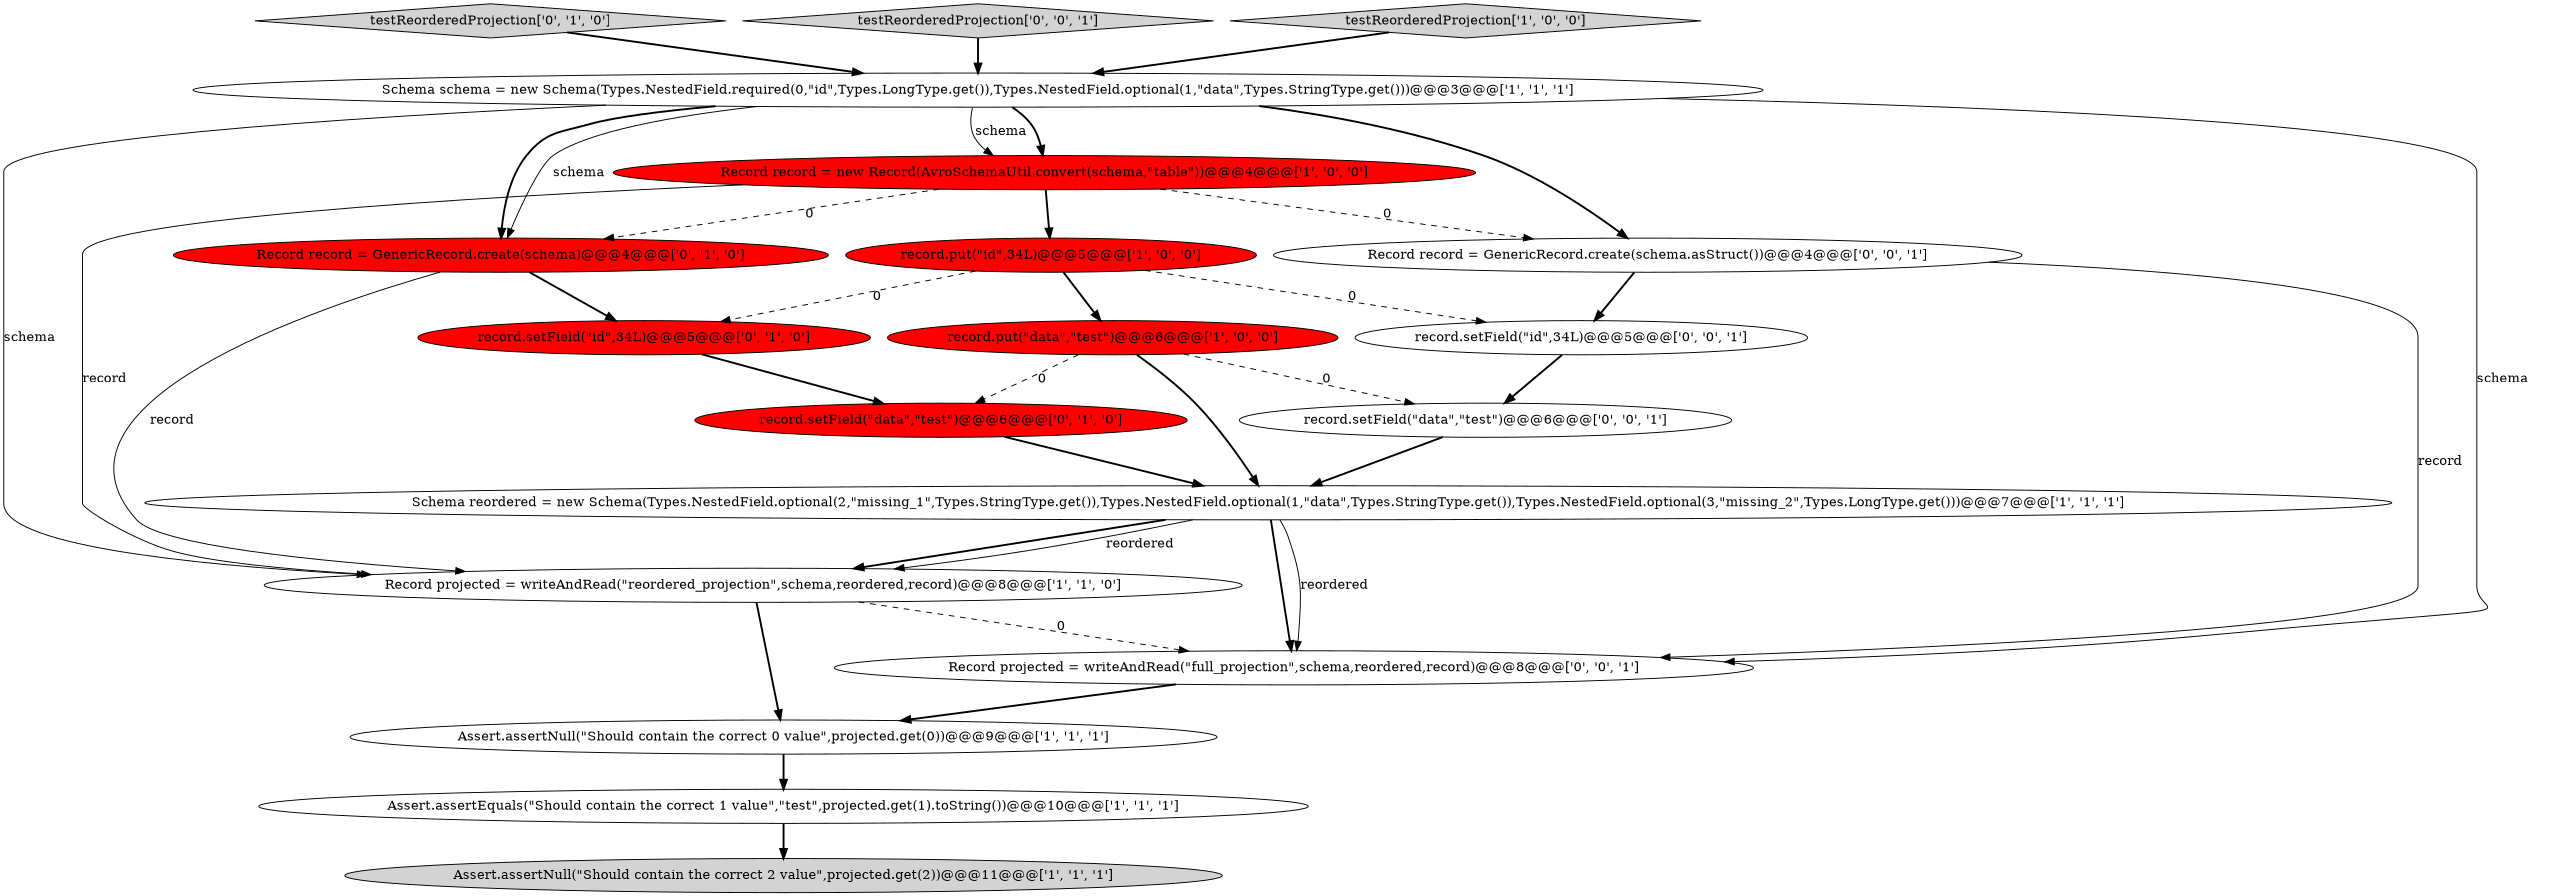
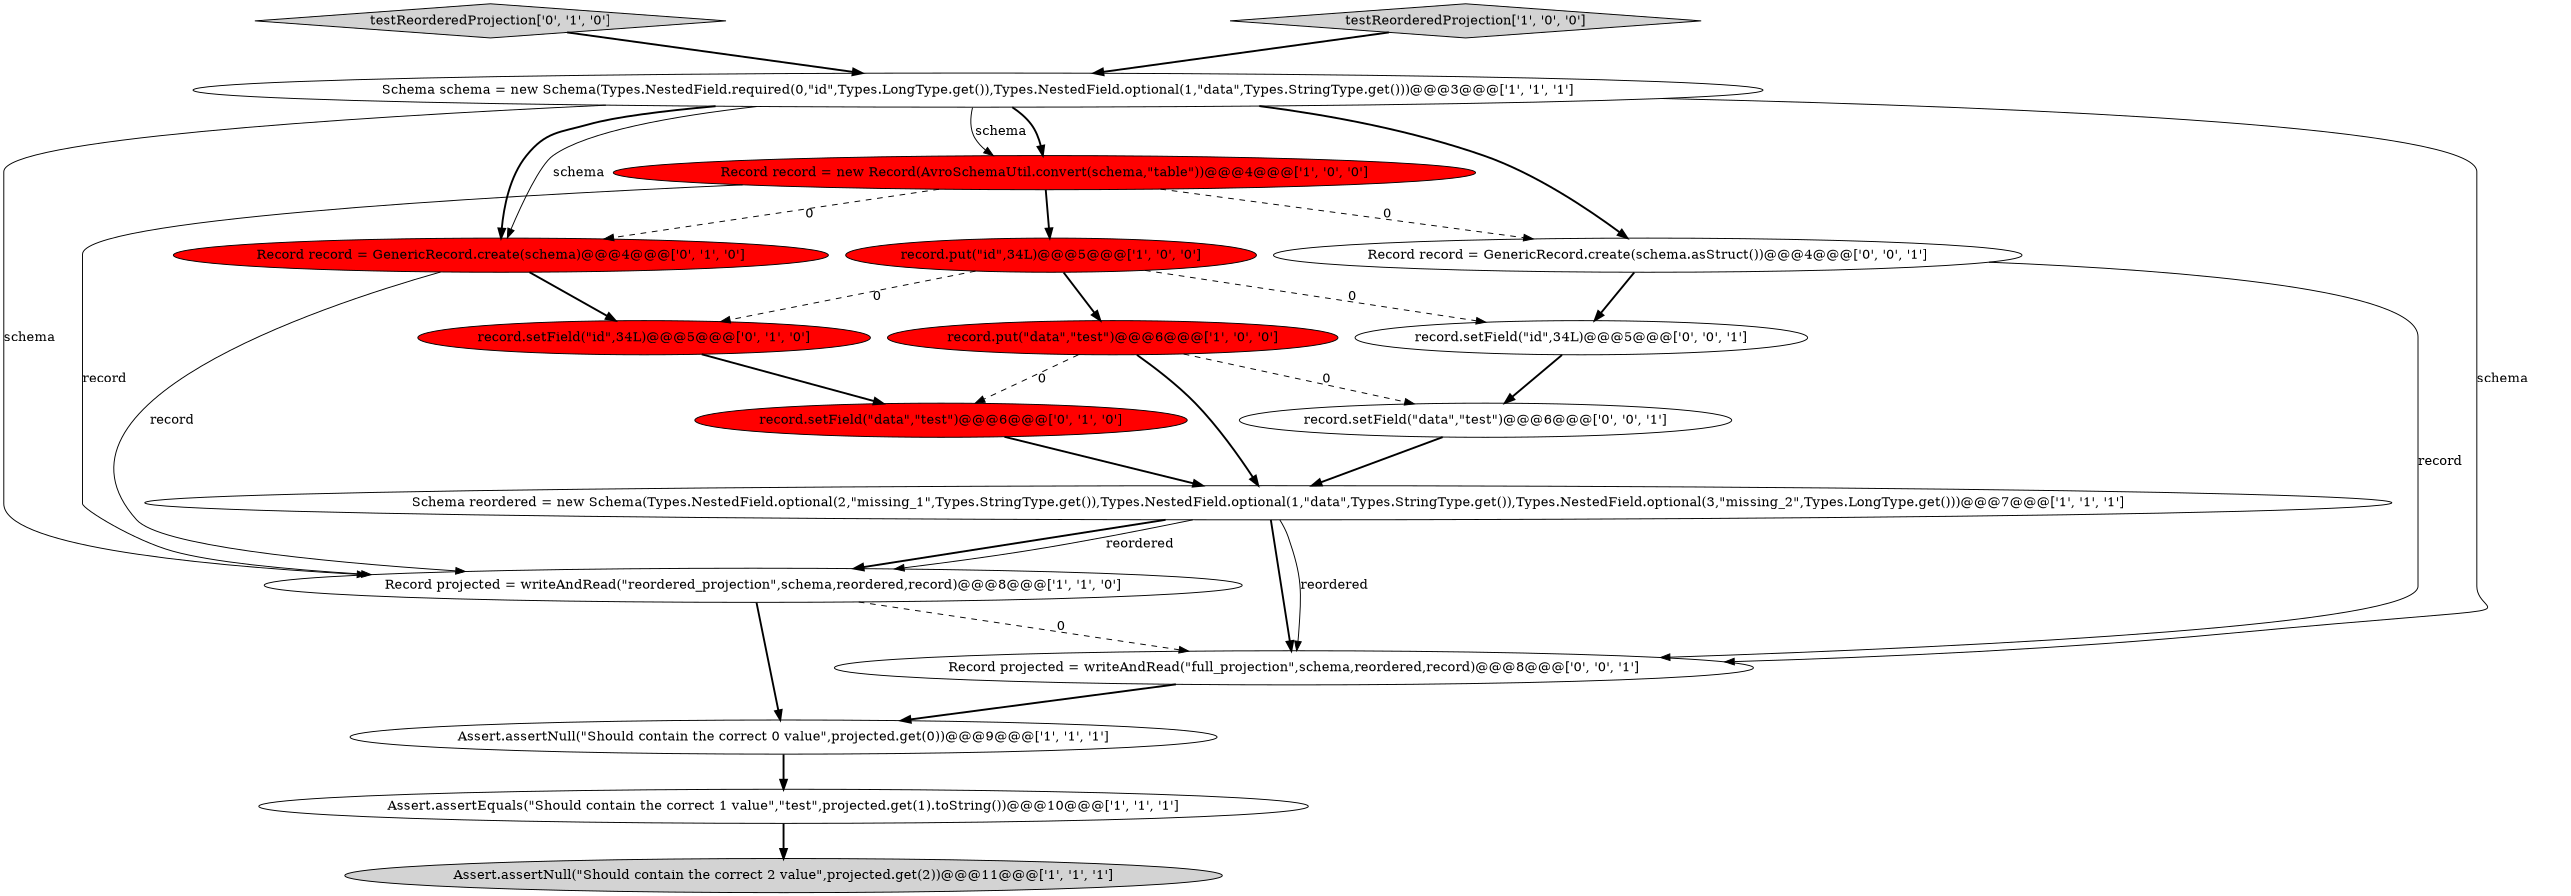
node "testReorderedProjection['0', '0', '1']": removed
